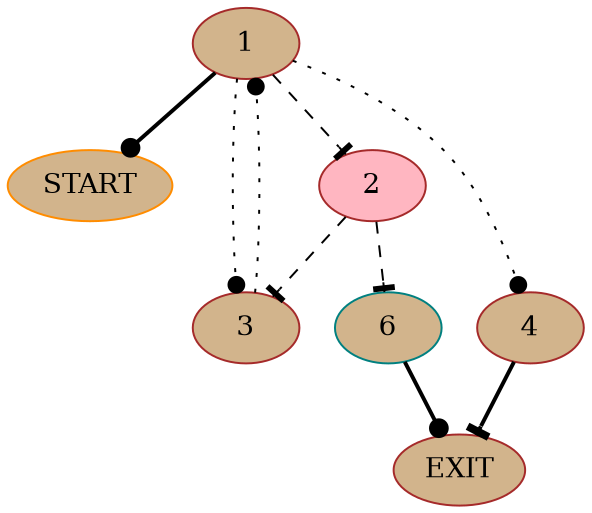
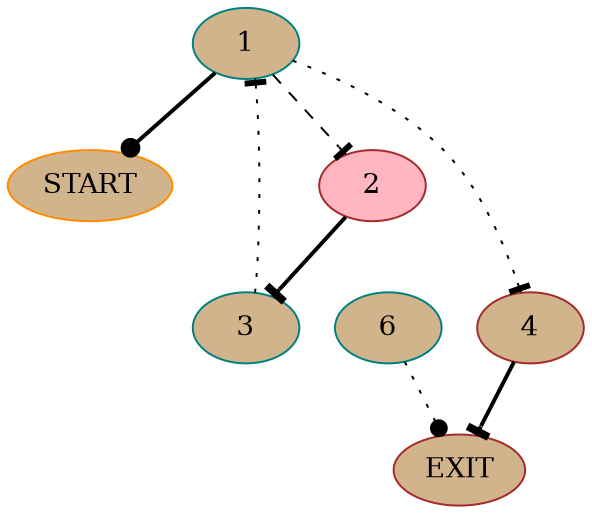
node "1": color brown -> teal
edge "1" -> "4": arrowhead dot -> tee
edge "1" -> "3": removed
edge "3" -> "1": arrowhead dot -> tee
edge "2" -> "6": removed
edge "2" -> "3": style dashed -> bold
node "3": color brown -> teal
edge "6" -> "EXIT": style bold -> dotted
